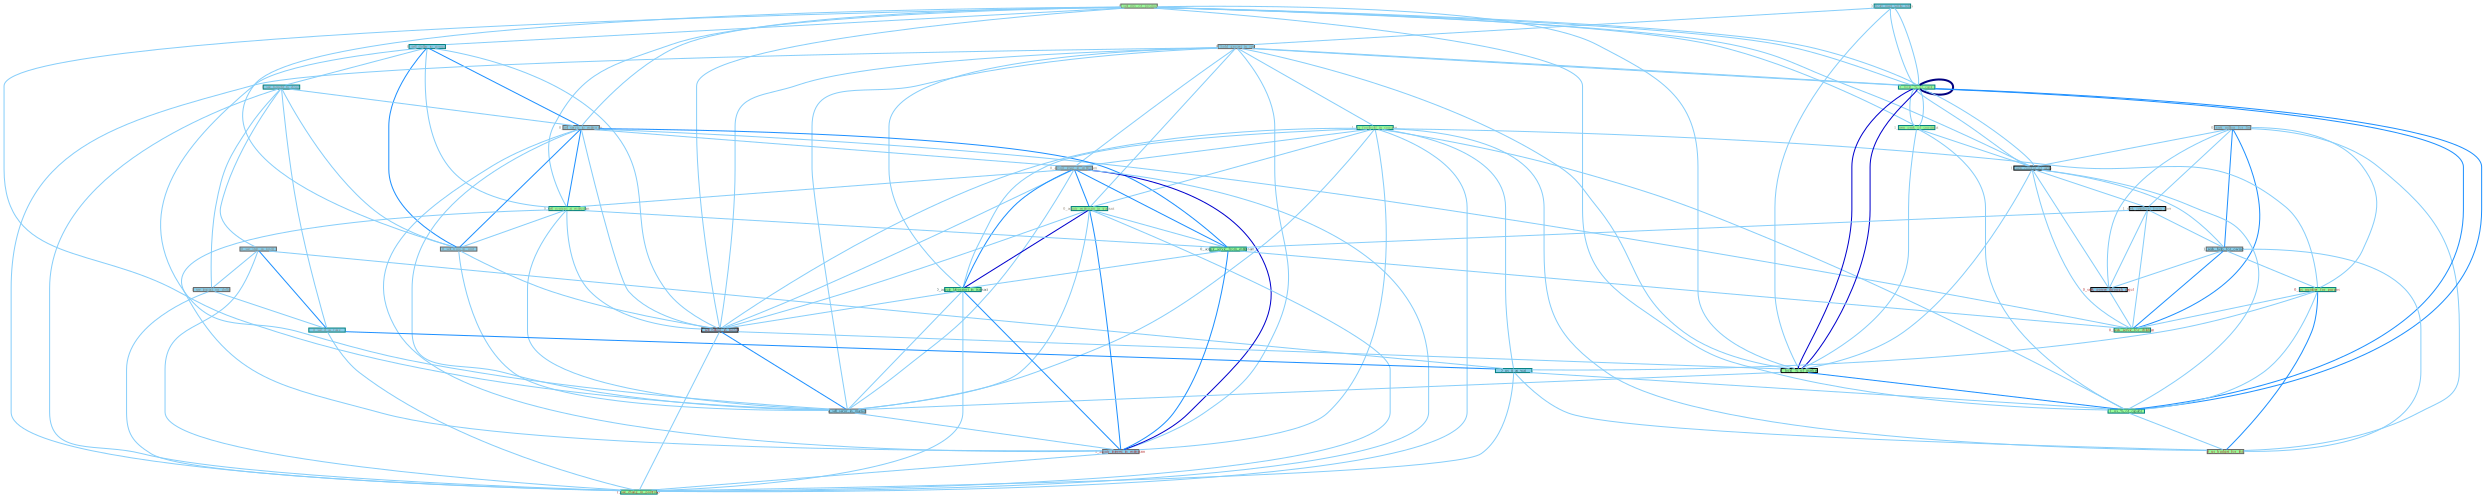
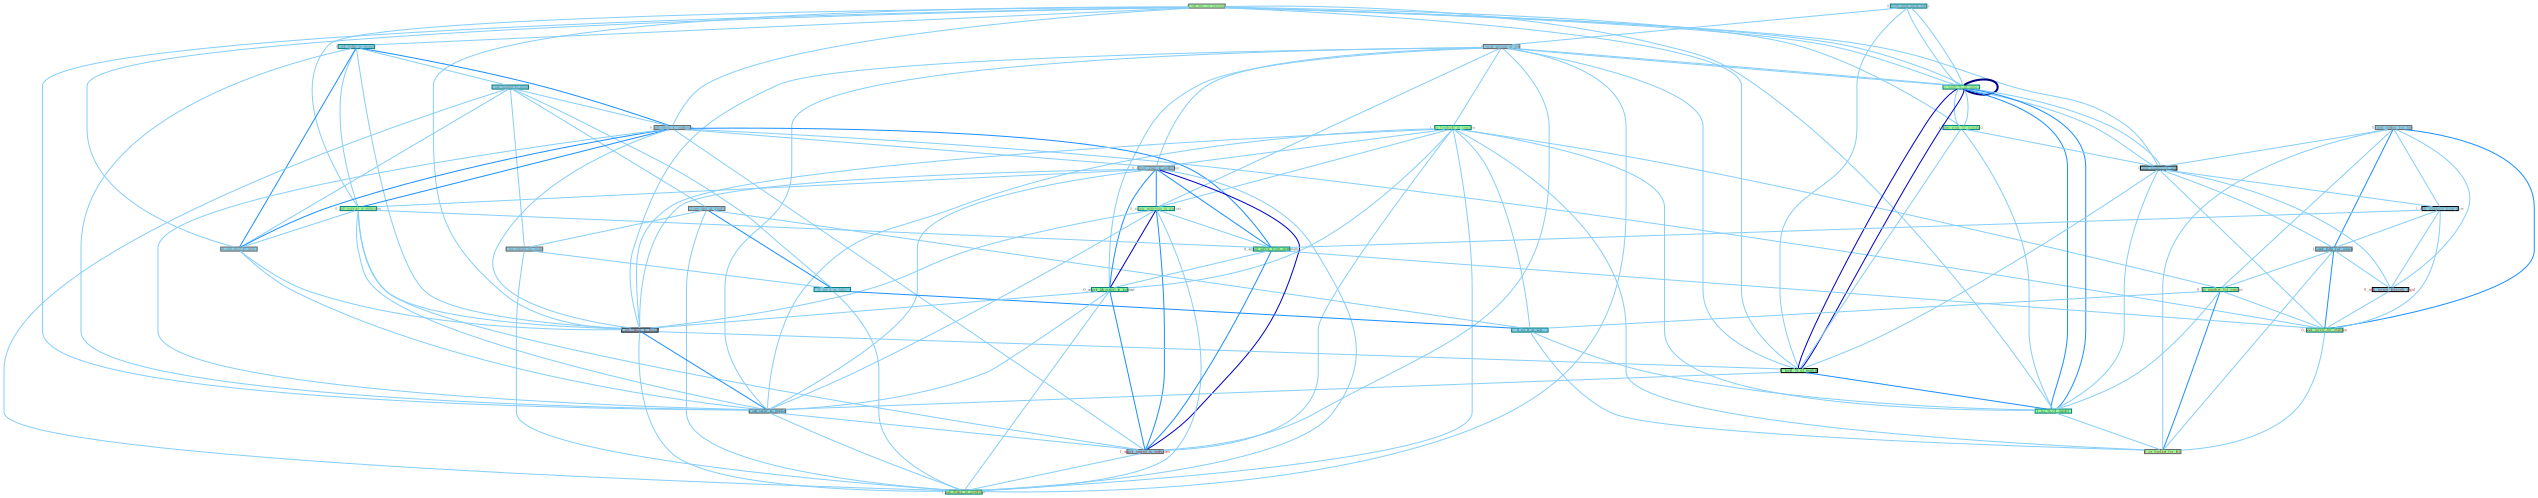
edge "0_seek_servic_for_children" -- "0_us_budget_for_thi": added
edge "0_us_it_as_wai" -- "1_see_chang_in_portfolio": now "0_sell_secur_in_market" -- "1_see_chang_in_portfolio"
